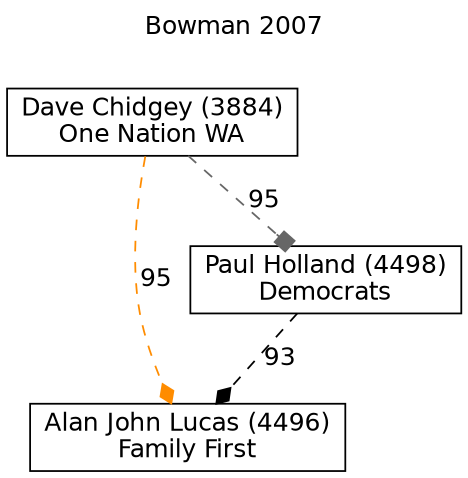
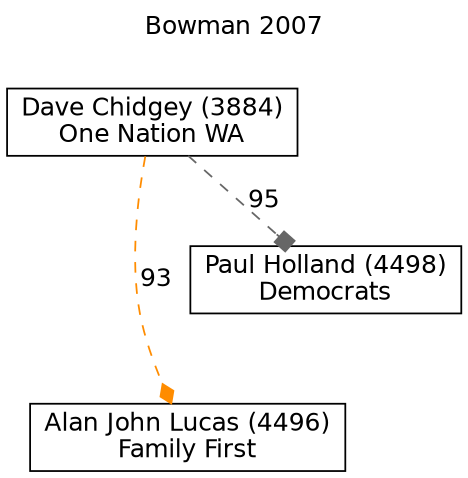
edge "Dave Chidgey (3884) One Nation WA" -> "Alan John Lucas (4496) Family First": label "95" -> "93"
edge "Paul Holland (4498) Democrats" -> "Alan John Lucas (4496) Family First": removed, label "93"
